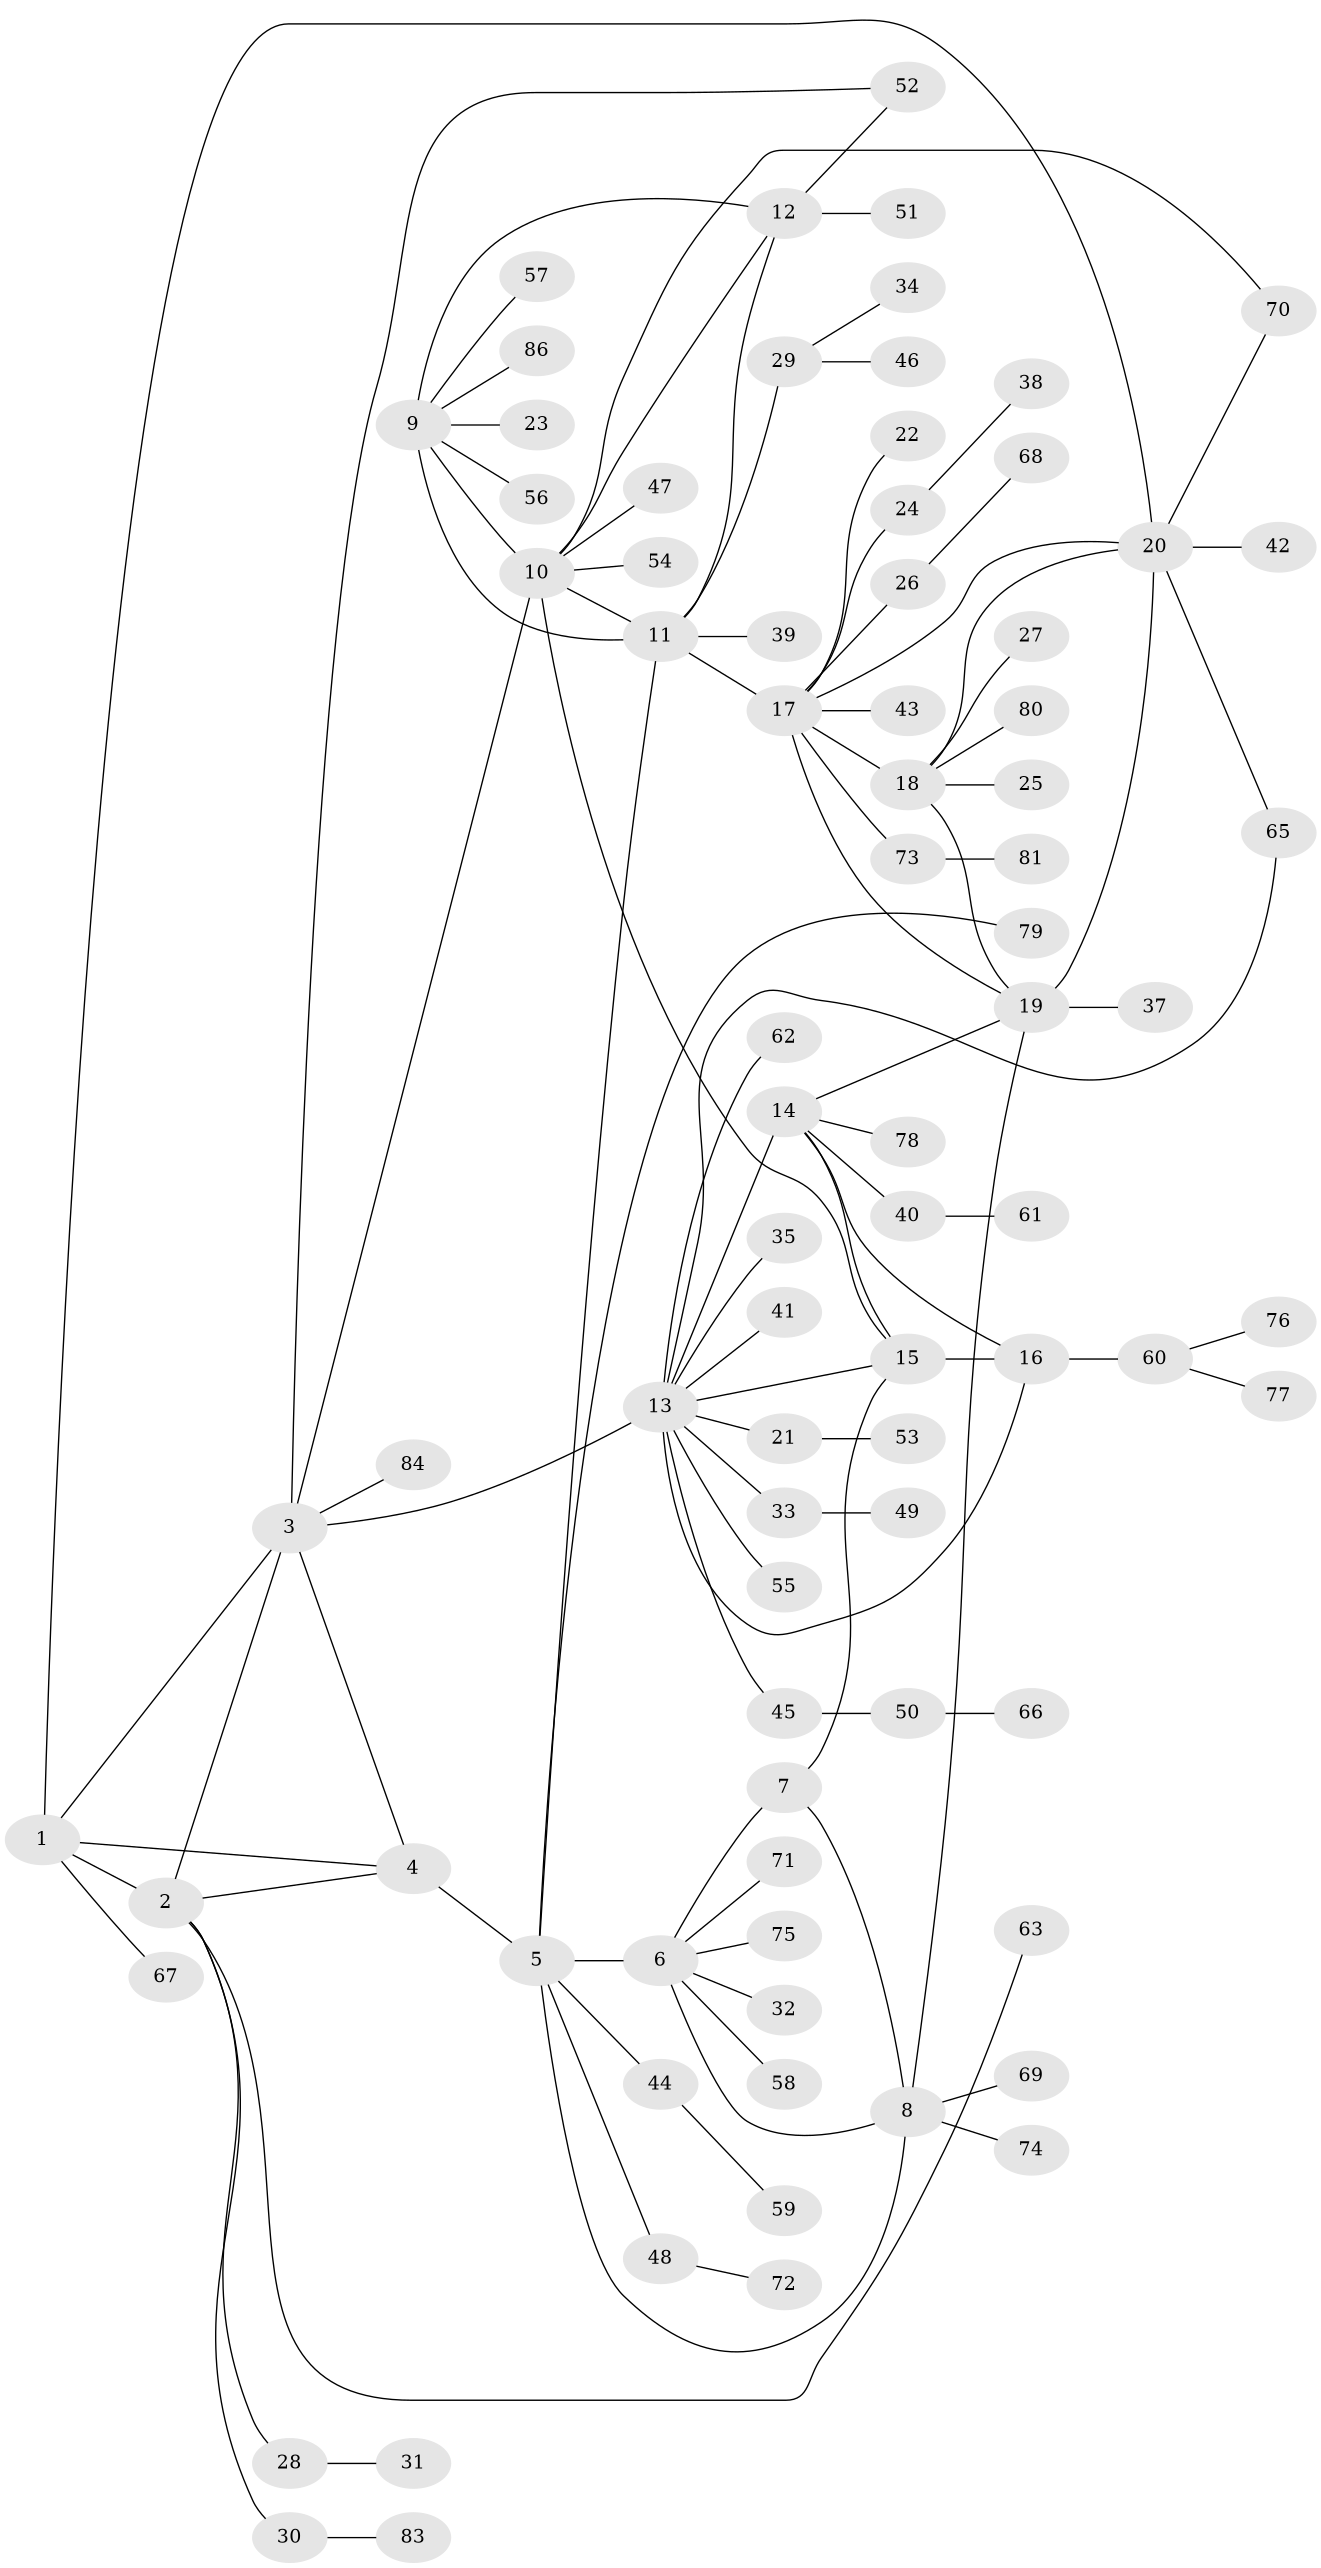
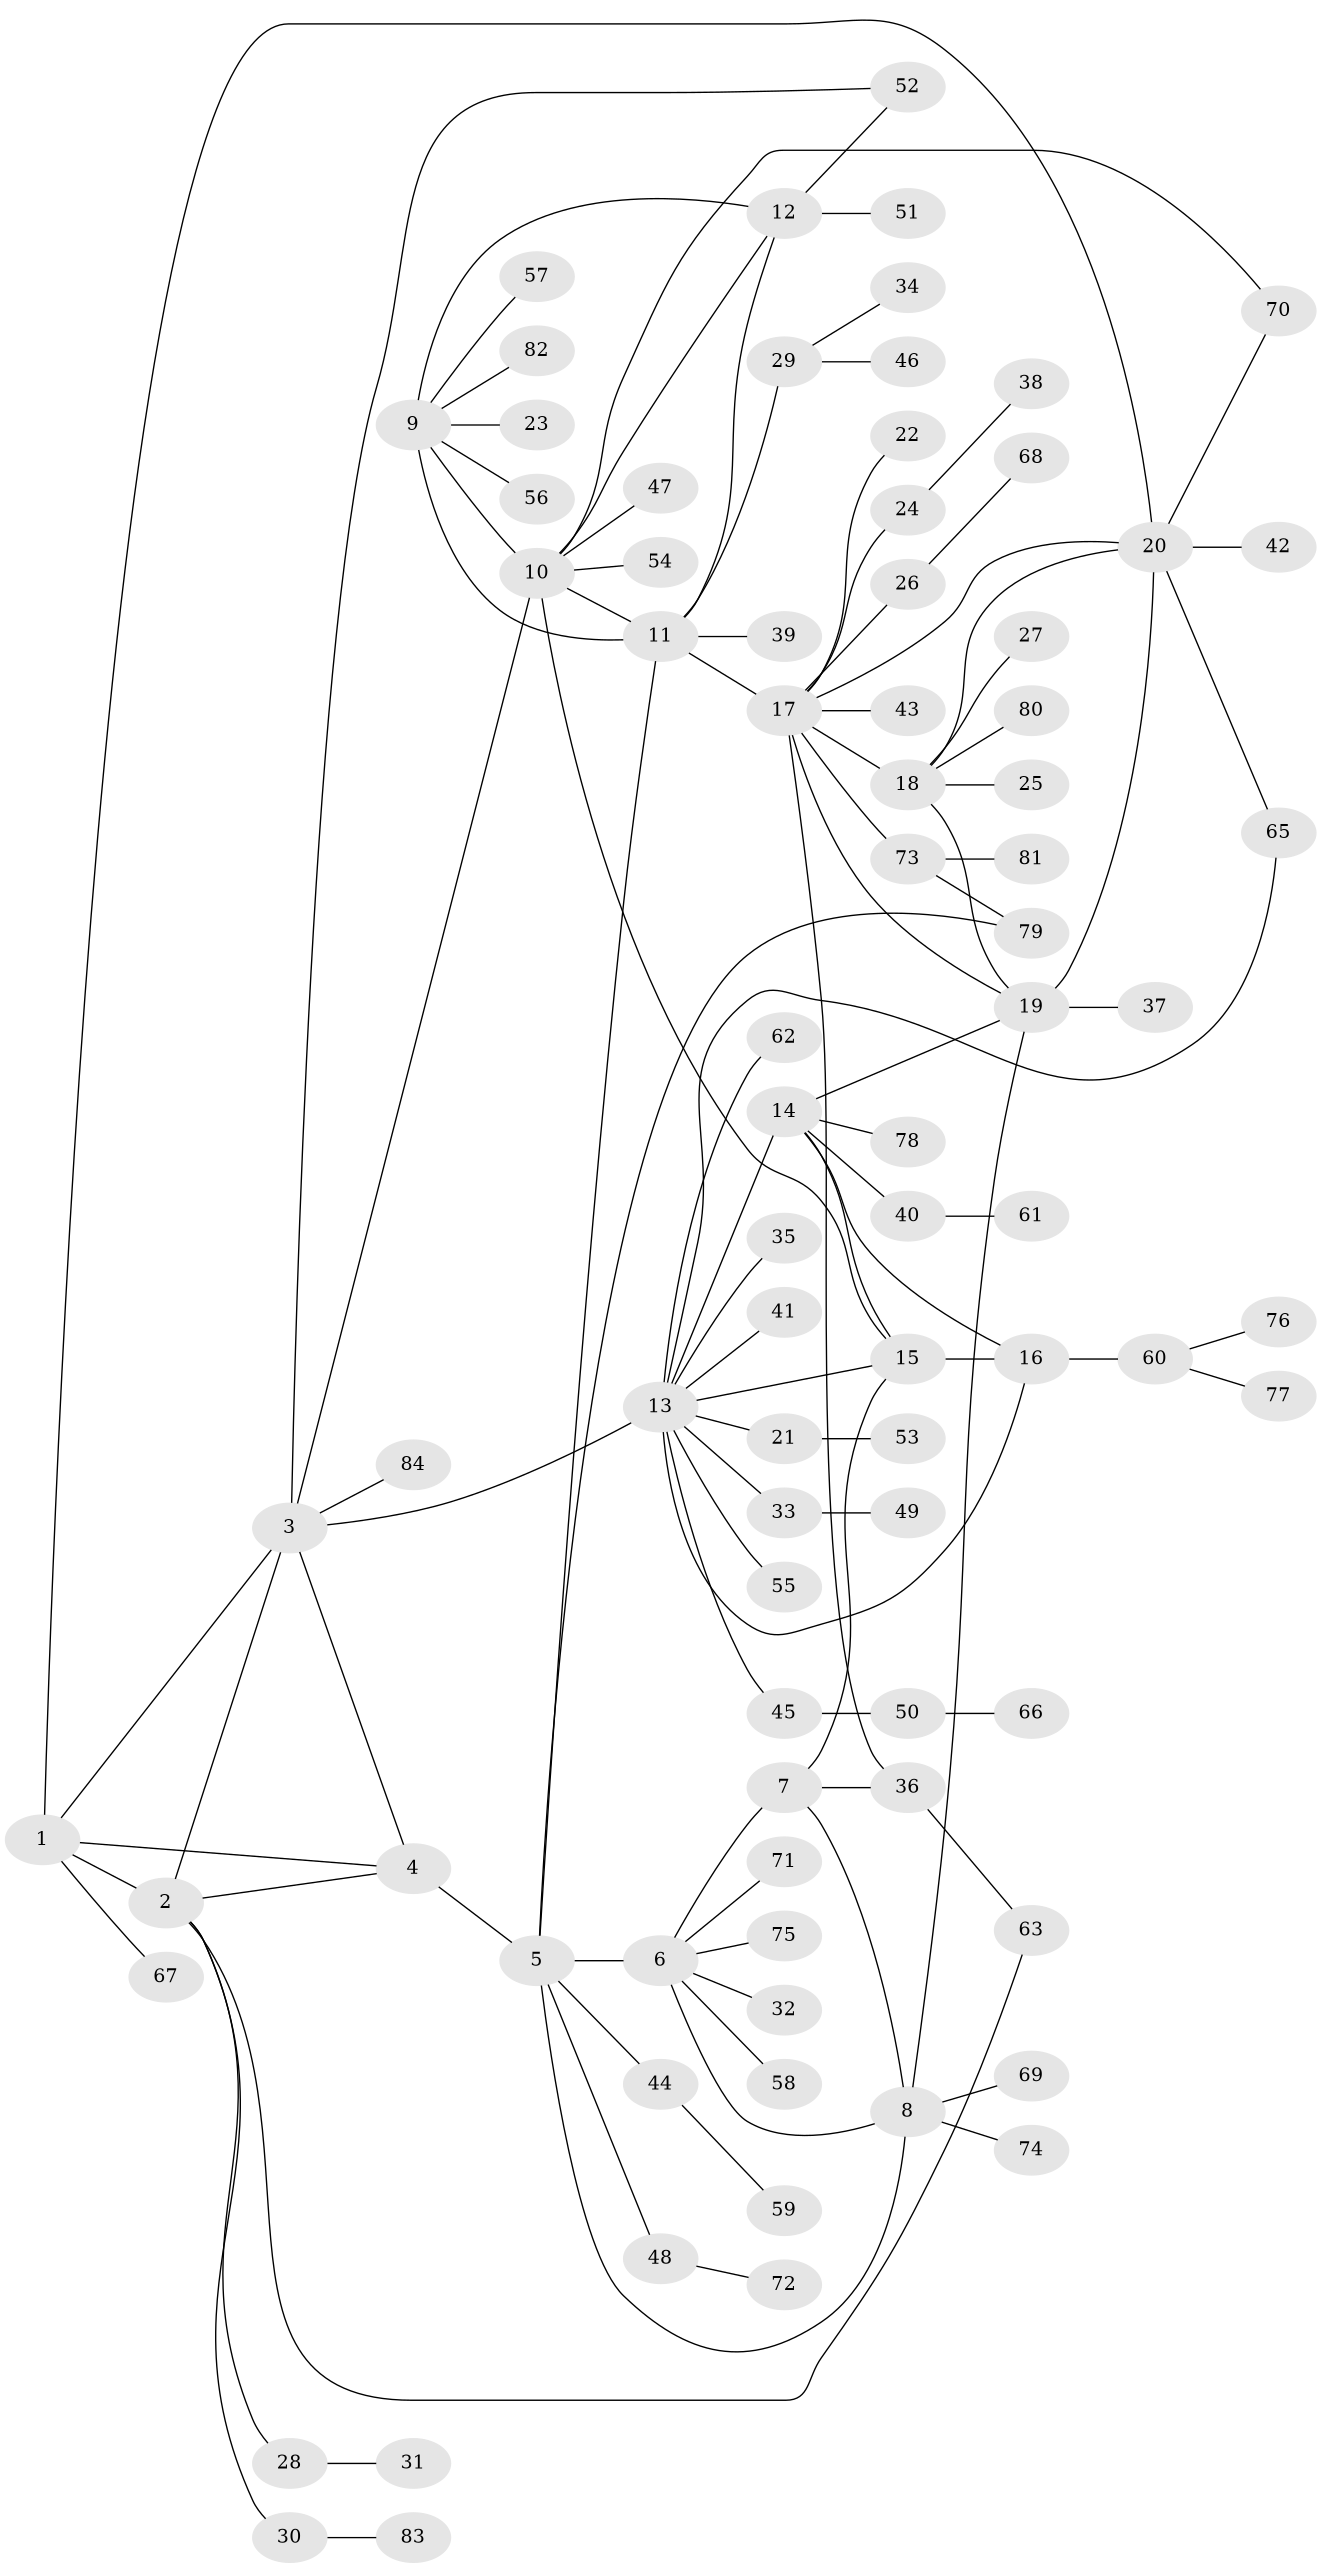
node "86": label "86" -> "82"
edge "73" -- "79": added
node "36": added
